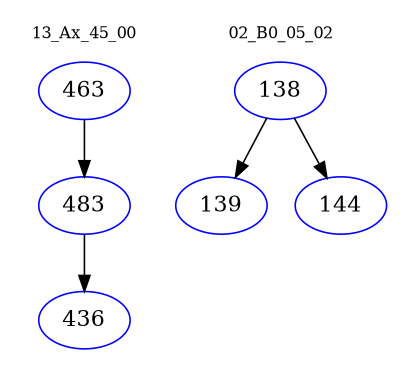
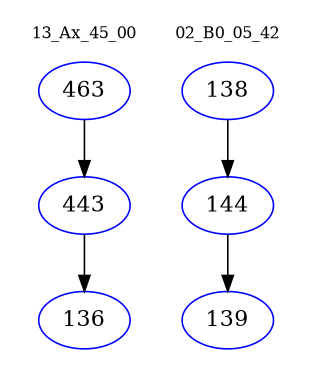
cluster "02_B0_05_02": label "02_B0_05_02" -> "02_B0_05_42"
edge "138" -> "139": now "144" -> "139"
node "483": label "483" -> "443"
node "436": label "436" -> "136"
